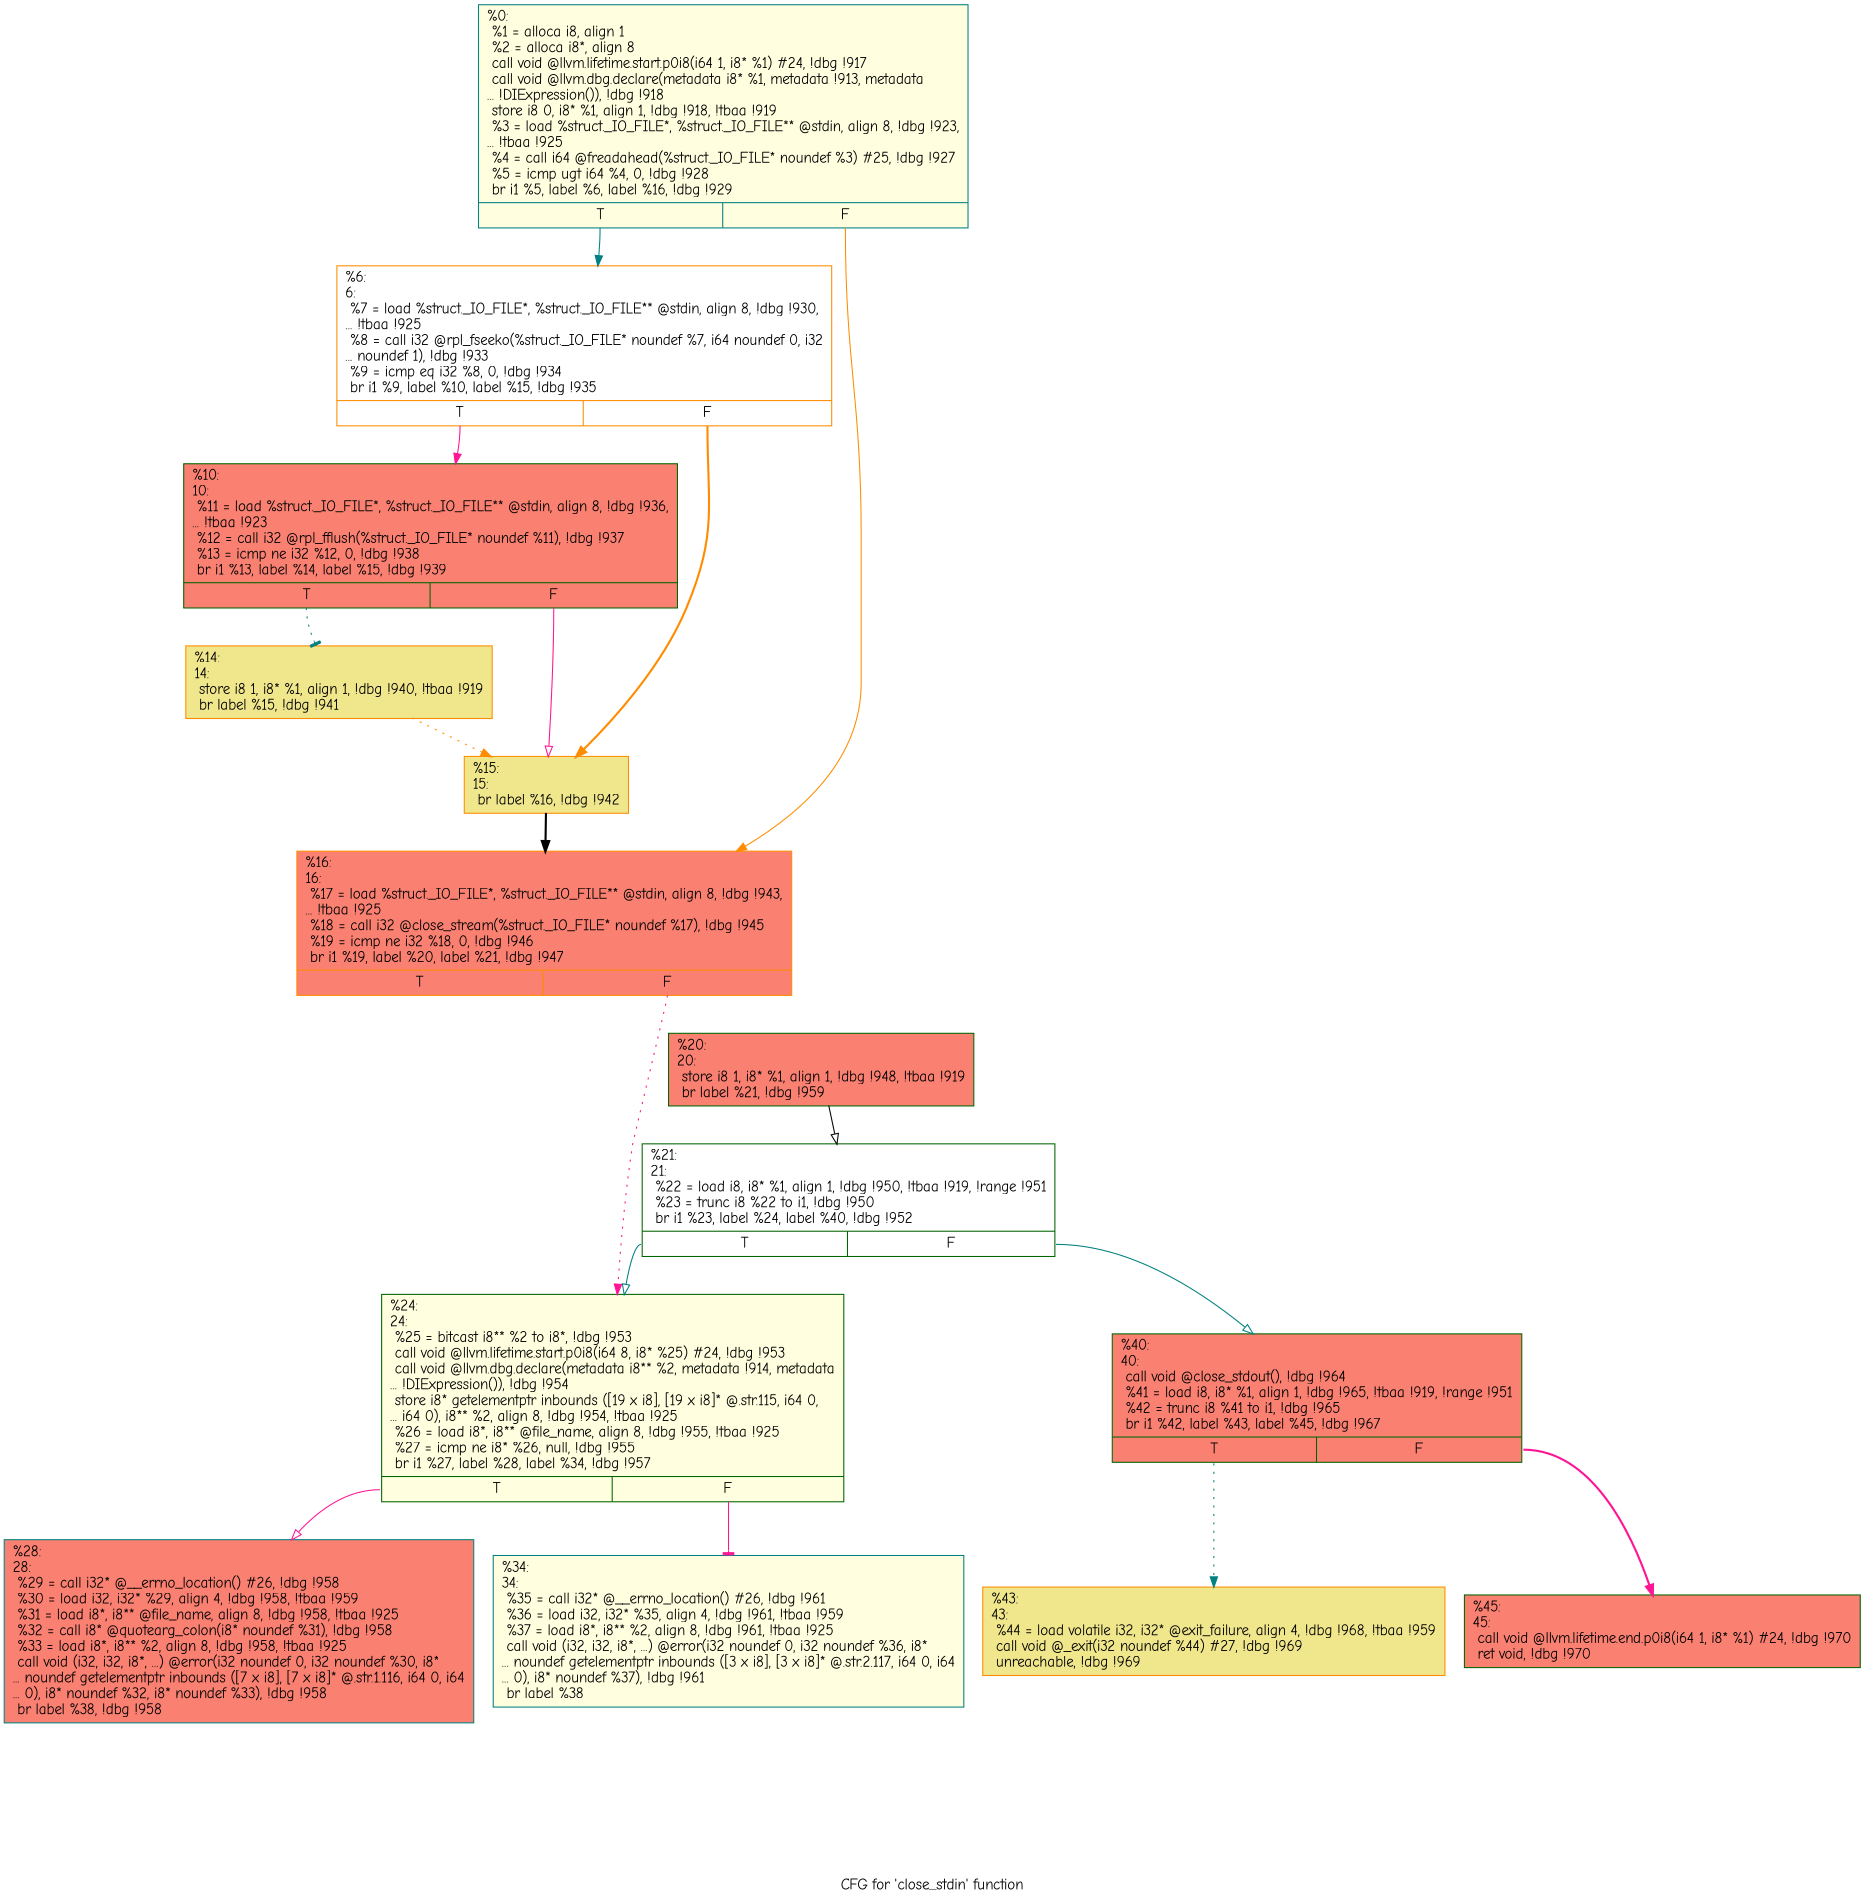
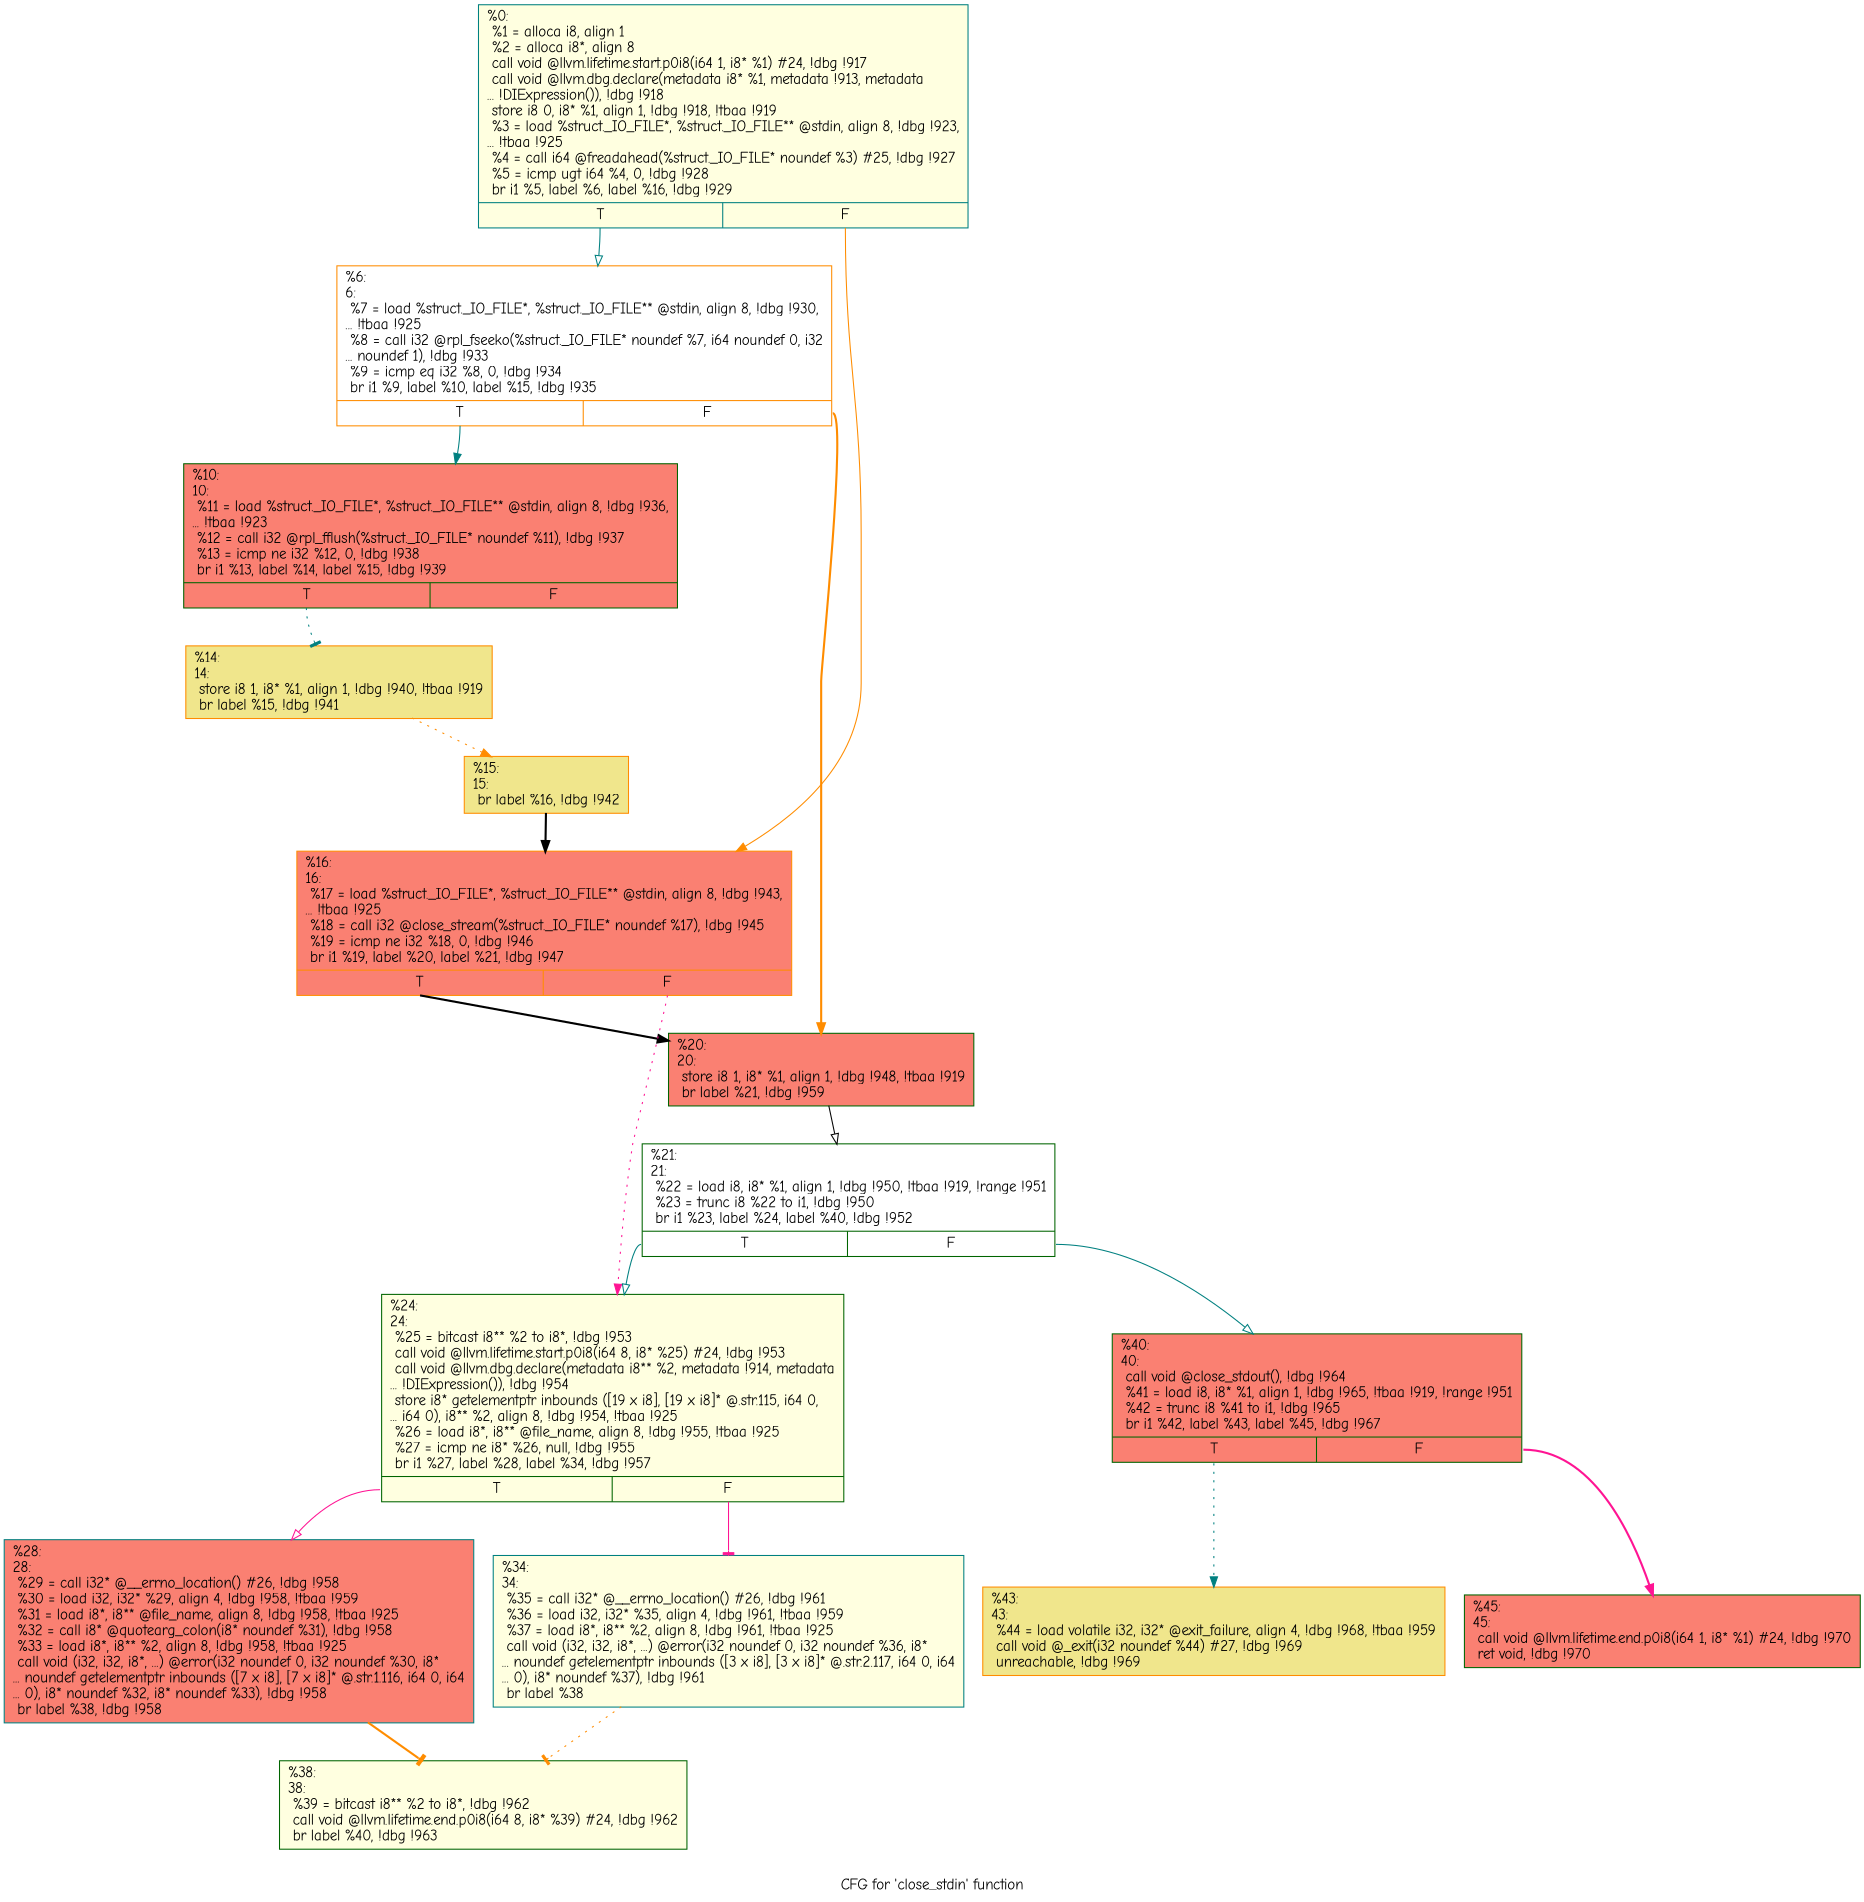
edge "%0:" -> "%6:": arrowhead normal -> onormal
edge "%6:" -> "%10:": color deeppink -> teal
edge "%6:" -> "%15:": now "%6:" -> "%20:"
edge "%10:" -> "%15:": removed
edge "%16:" -> "%20:": added
node "%38:": added
